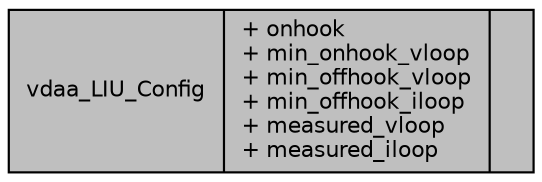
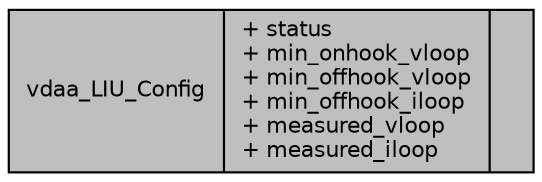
node "vdaa_LIU_Config": text "+ onhook" -> "+ status"
